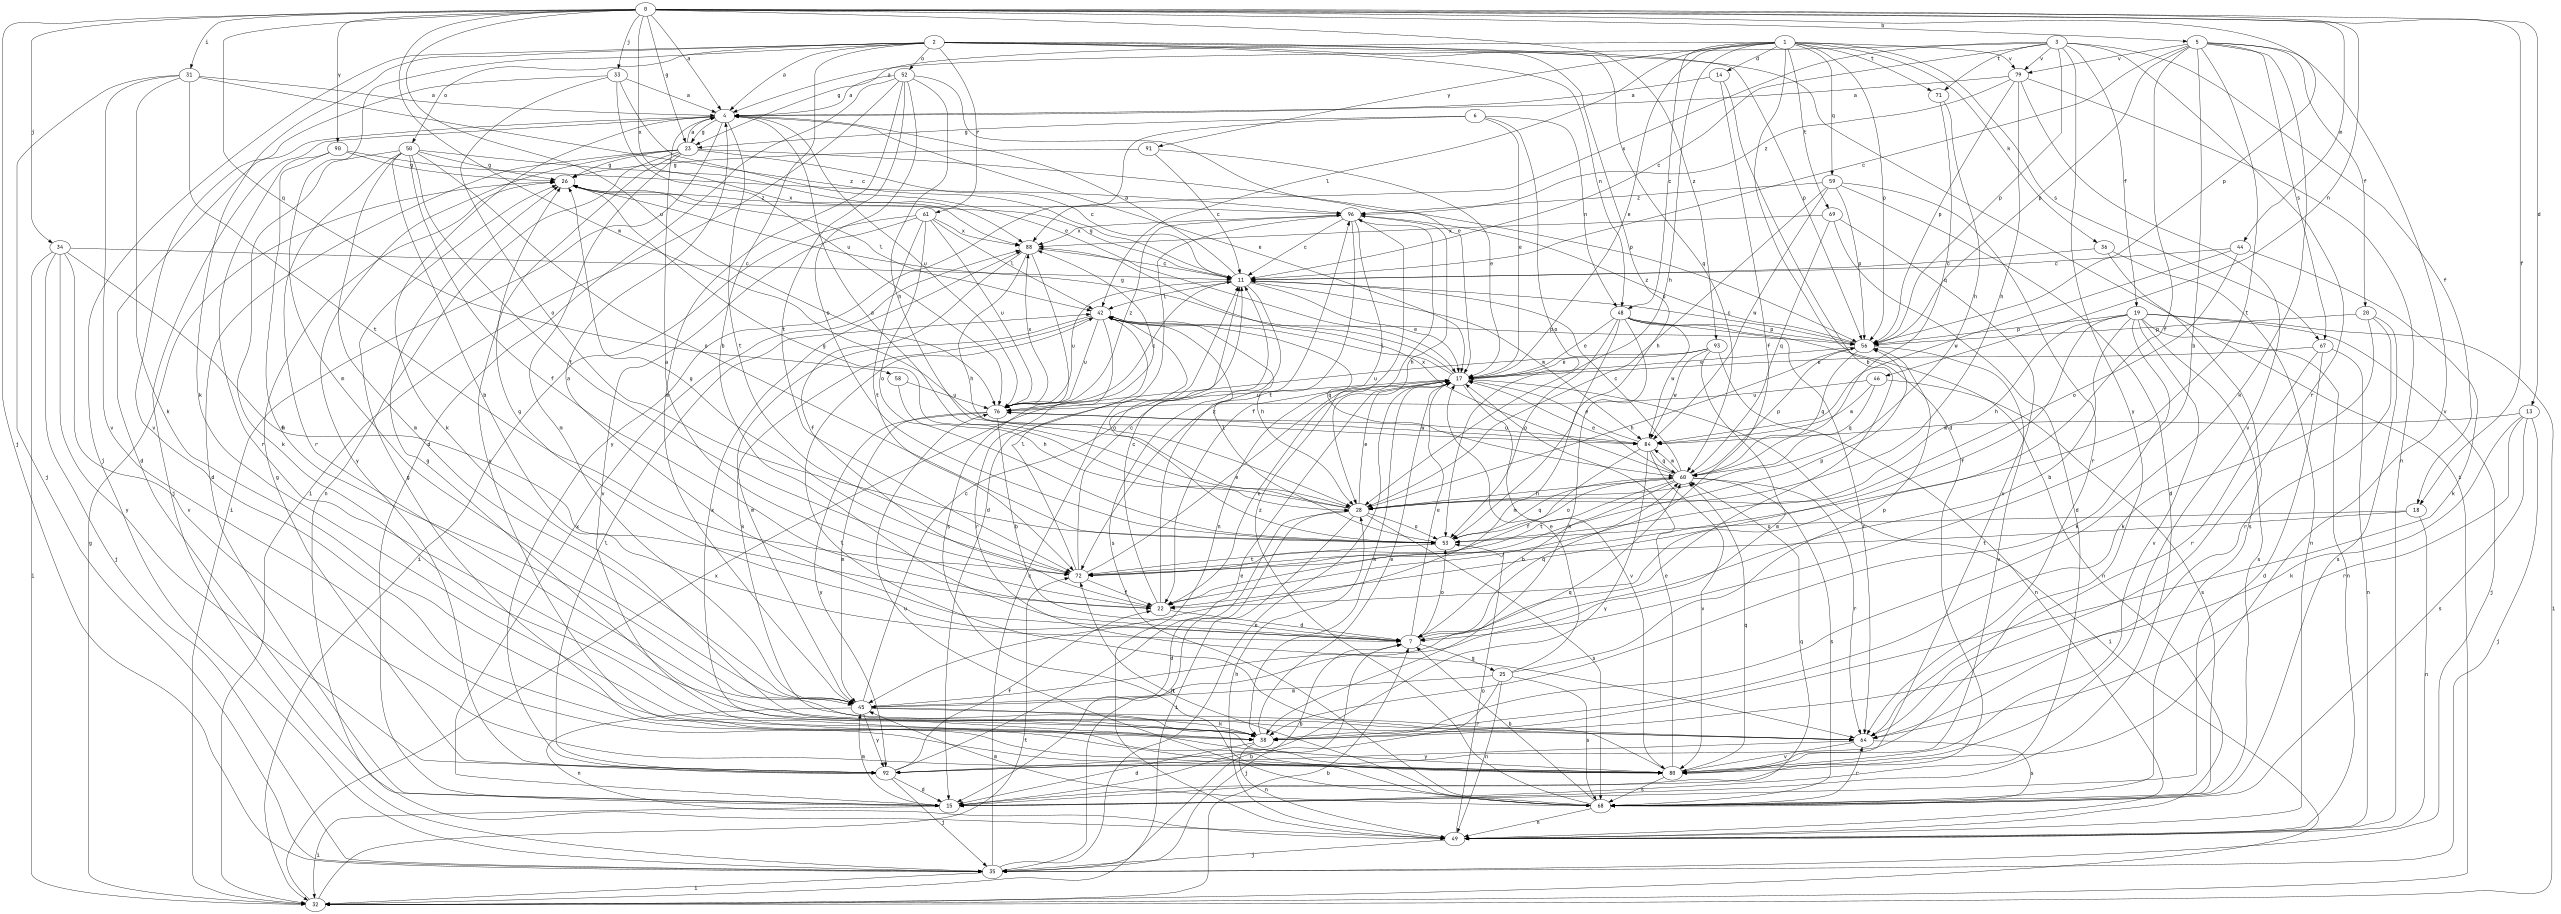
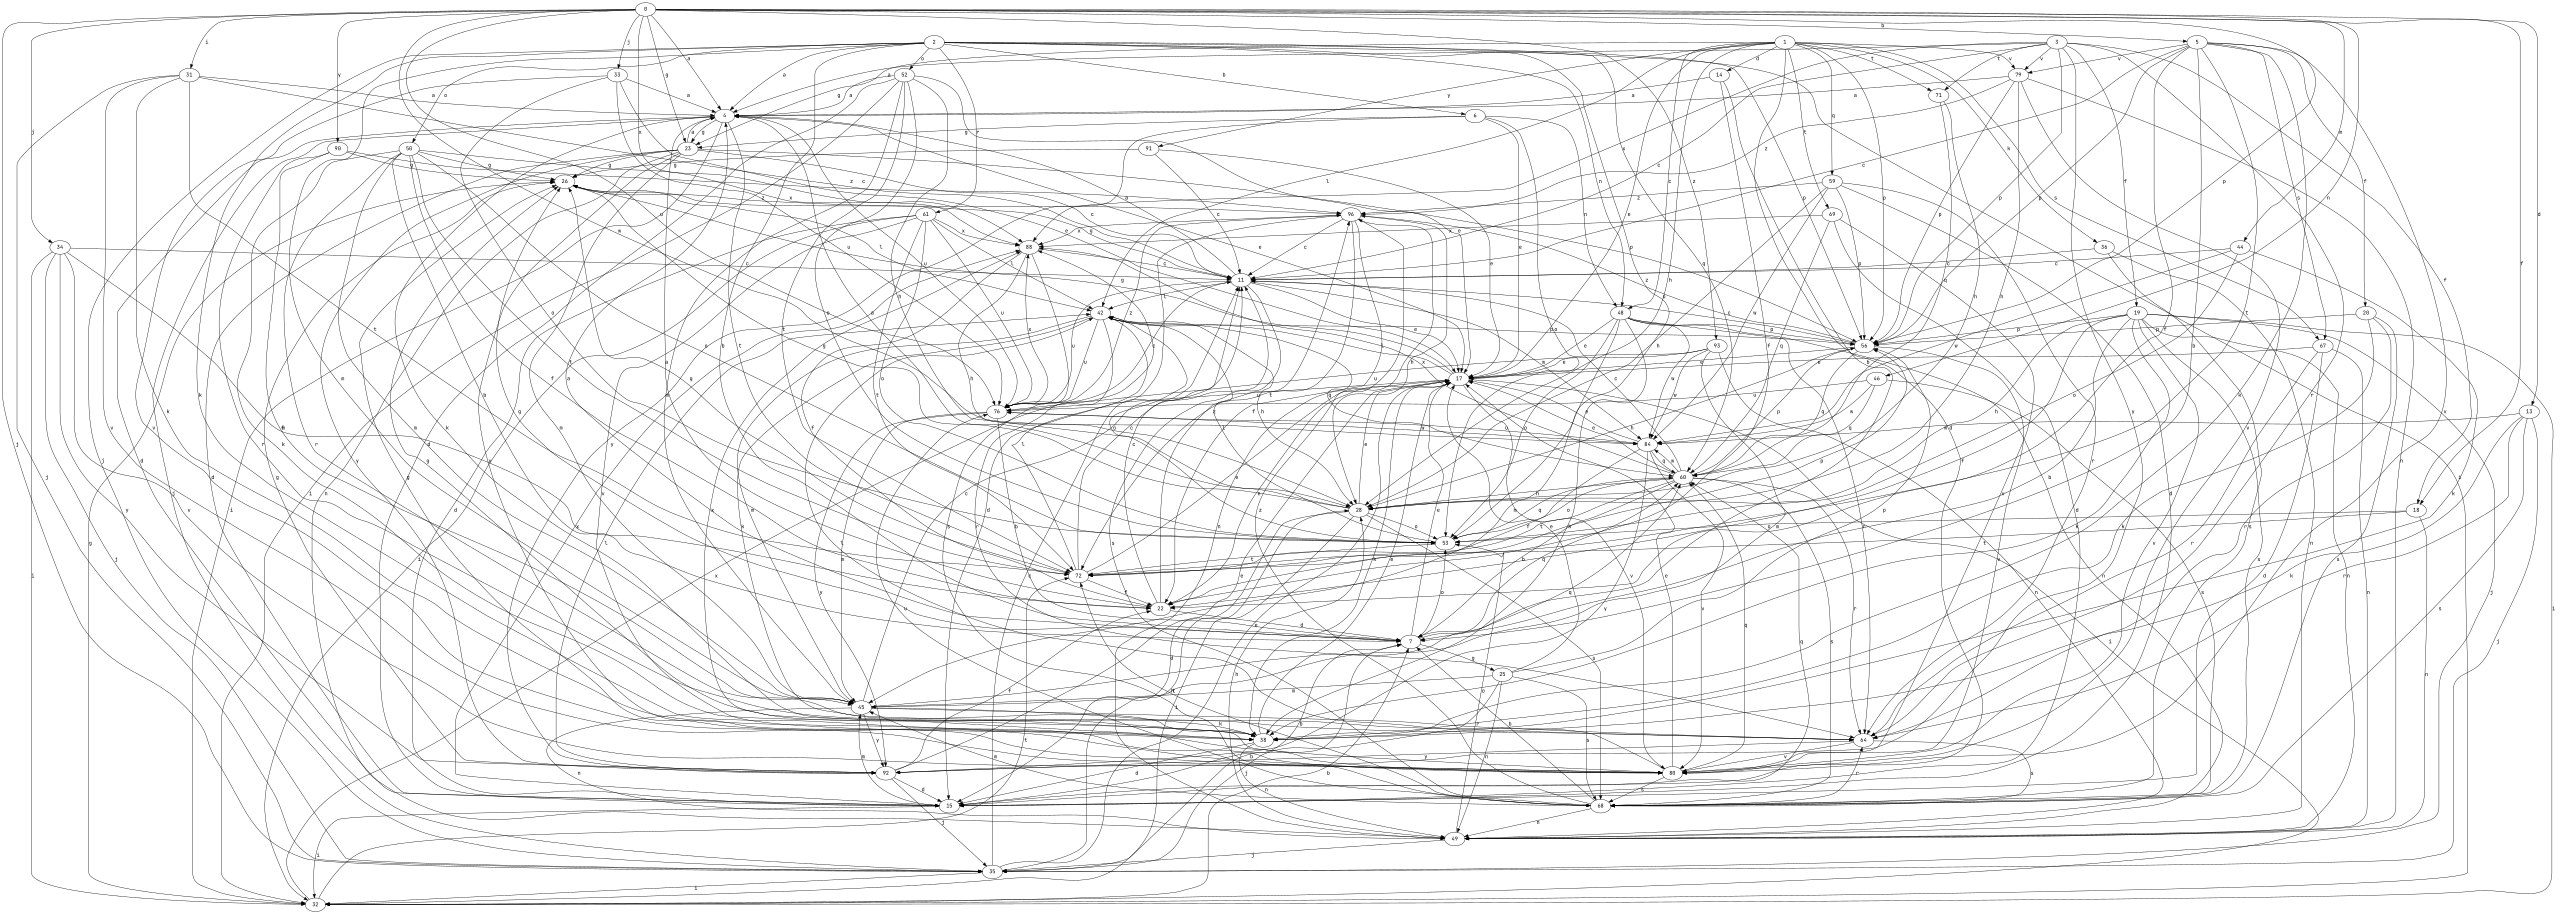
edge "2" -> "6": added, label "b"
node "58": removed
edge "61" -> "15": added, label "d"
